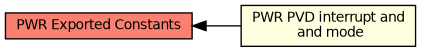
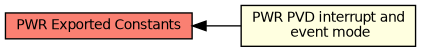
node "PWR PVD interrupt and and mode": label "PWR PVD interrupt and and mode" -> "PWR PVD interrupt and event mode"
